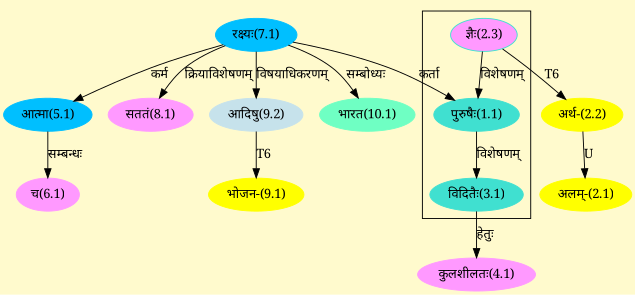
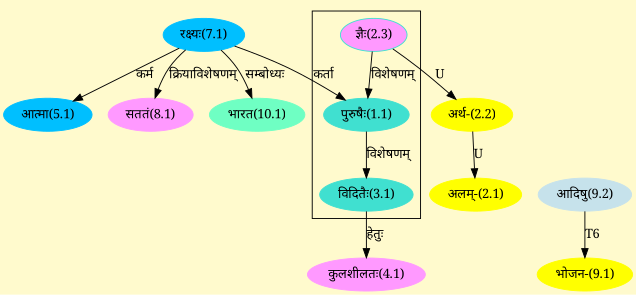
edge "रक्ष्यः(7.1)" -> "आदिषु(9.2)": removed, label "विषयाधिकरणम्"
edge "ज्ञैः(2.3)" -> "अर्थ-(2.2)": label "T6" -> "U"
node "च(6.1)": removed
